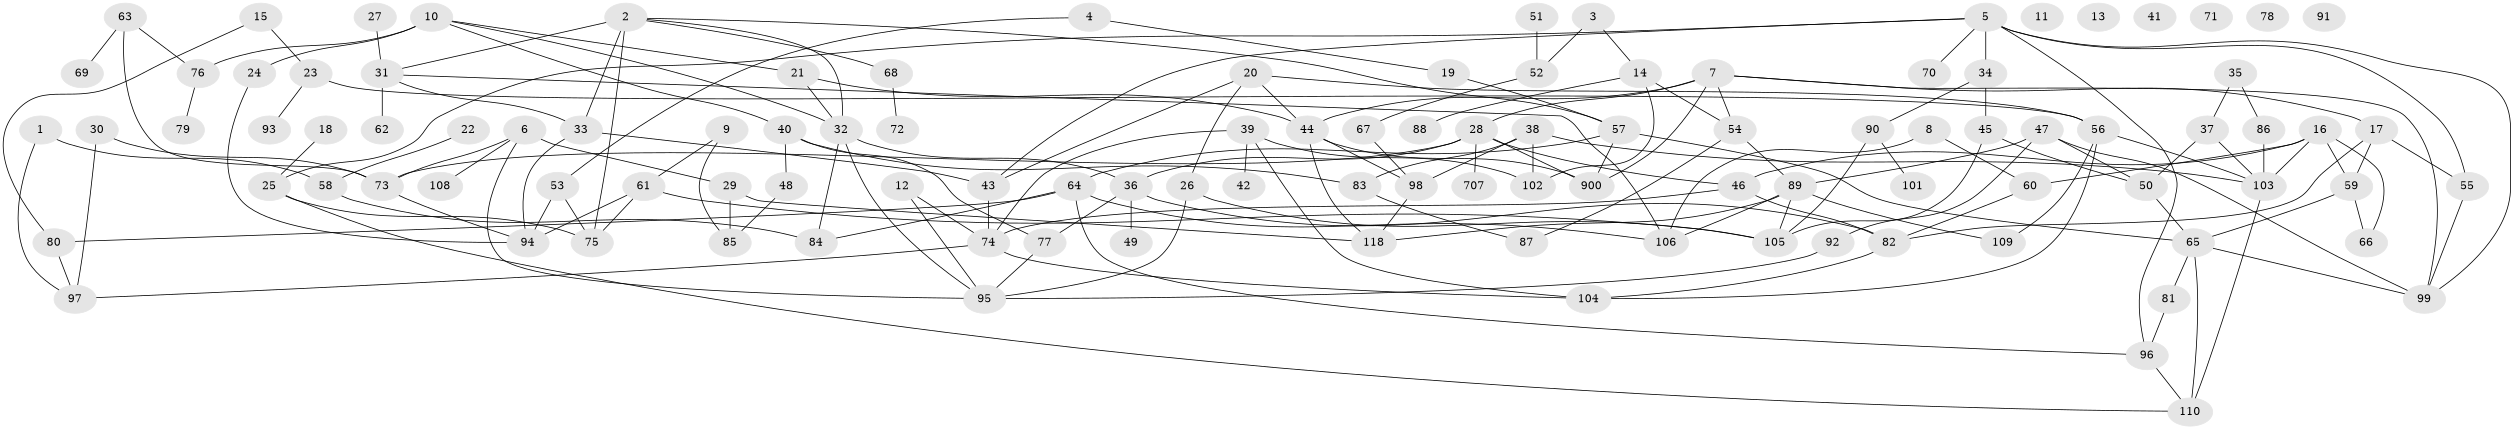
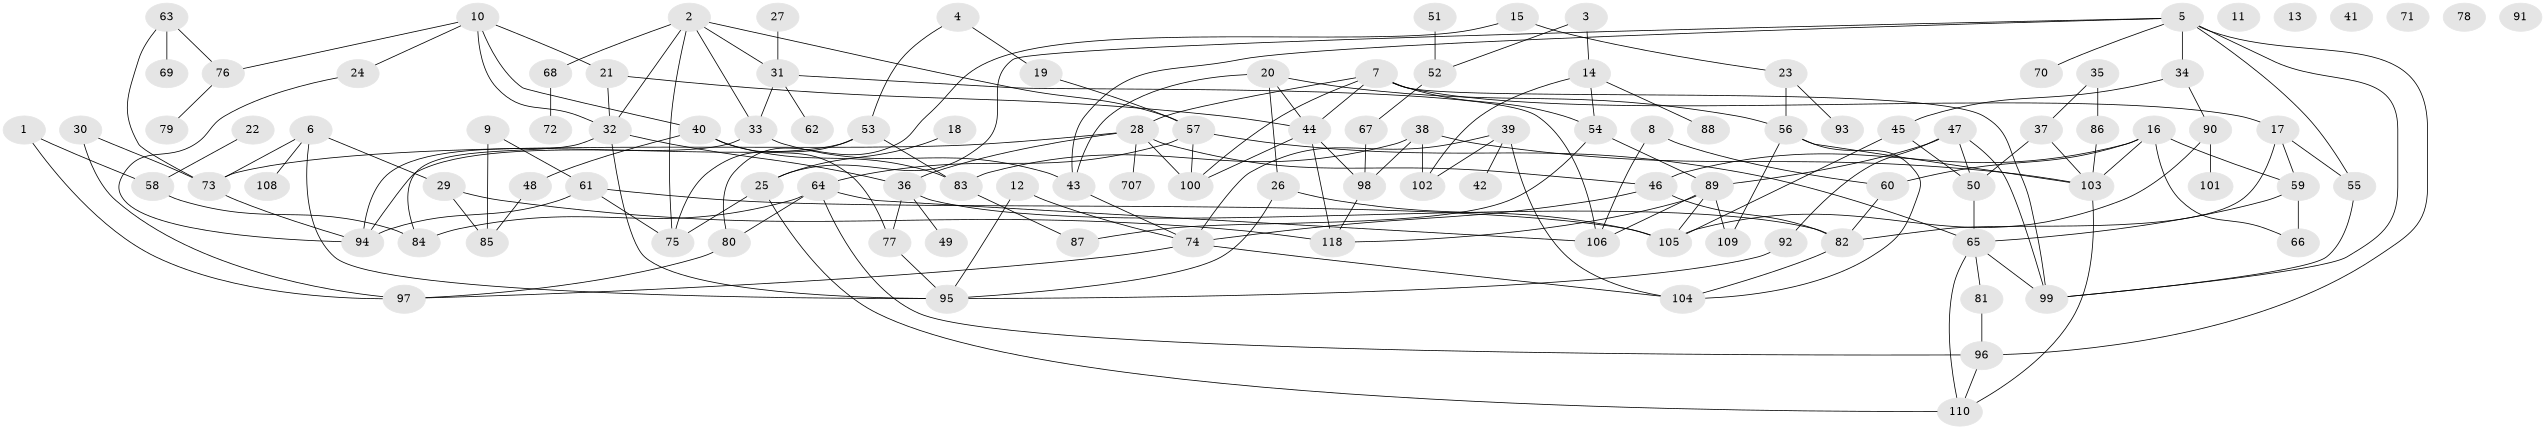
edge "53" -- "83": added
node "900": label "900" -> "100"
